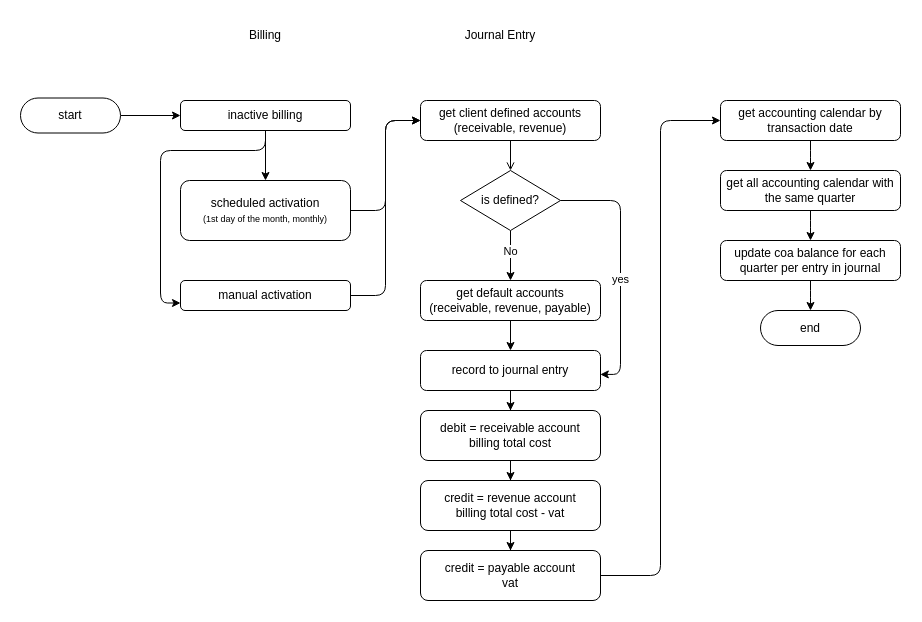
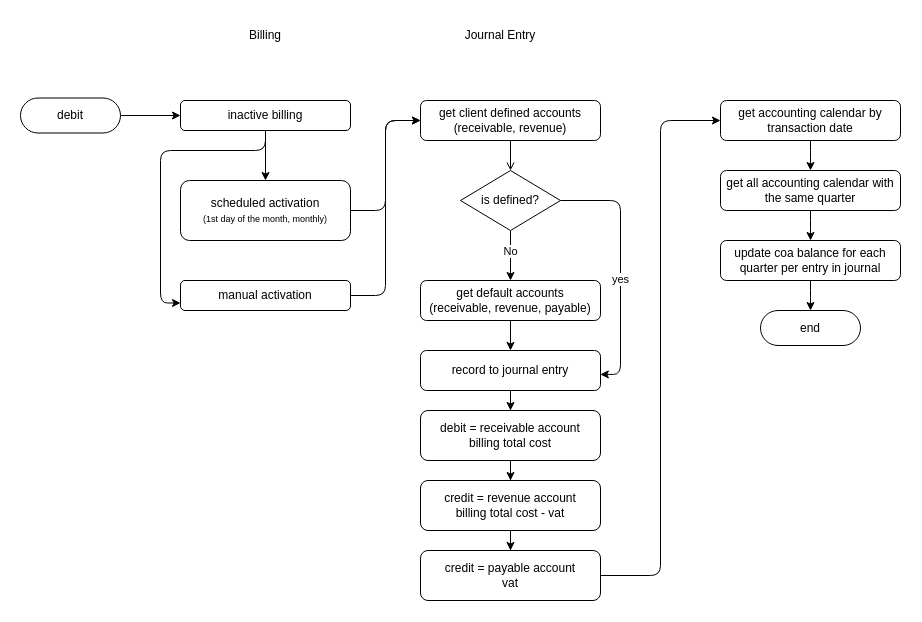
node "start": label "start" -> "debit"
